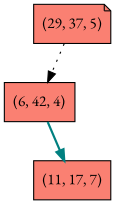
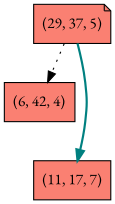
edge "(6, 42, 4)" -> "(11, 17, 7)": now "(29, 37, 5)" -> "(11, 17, 7)"
